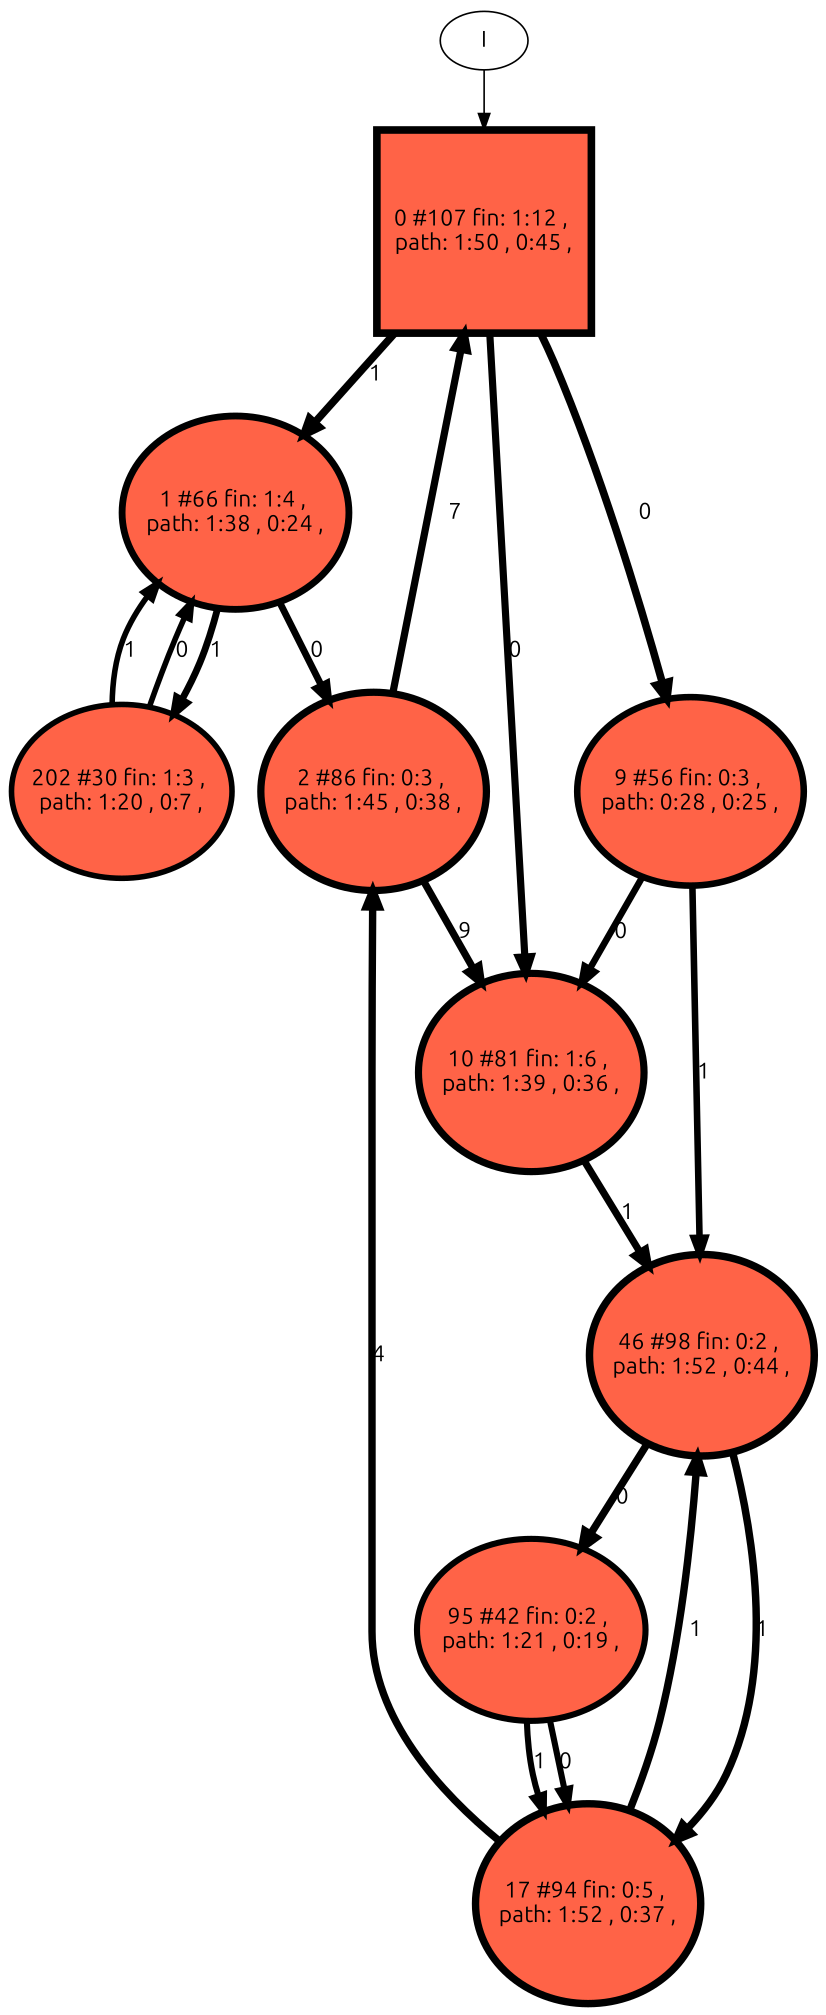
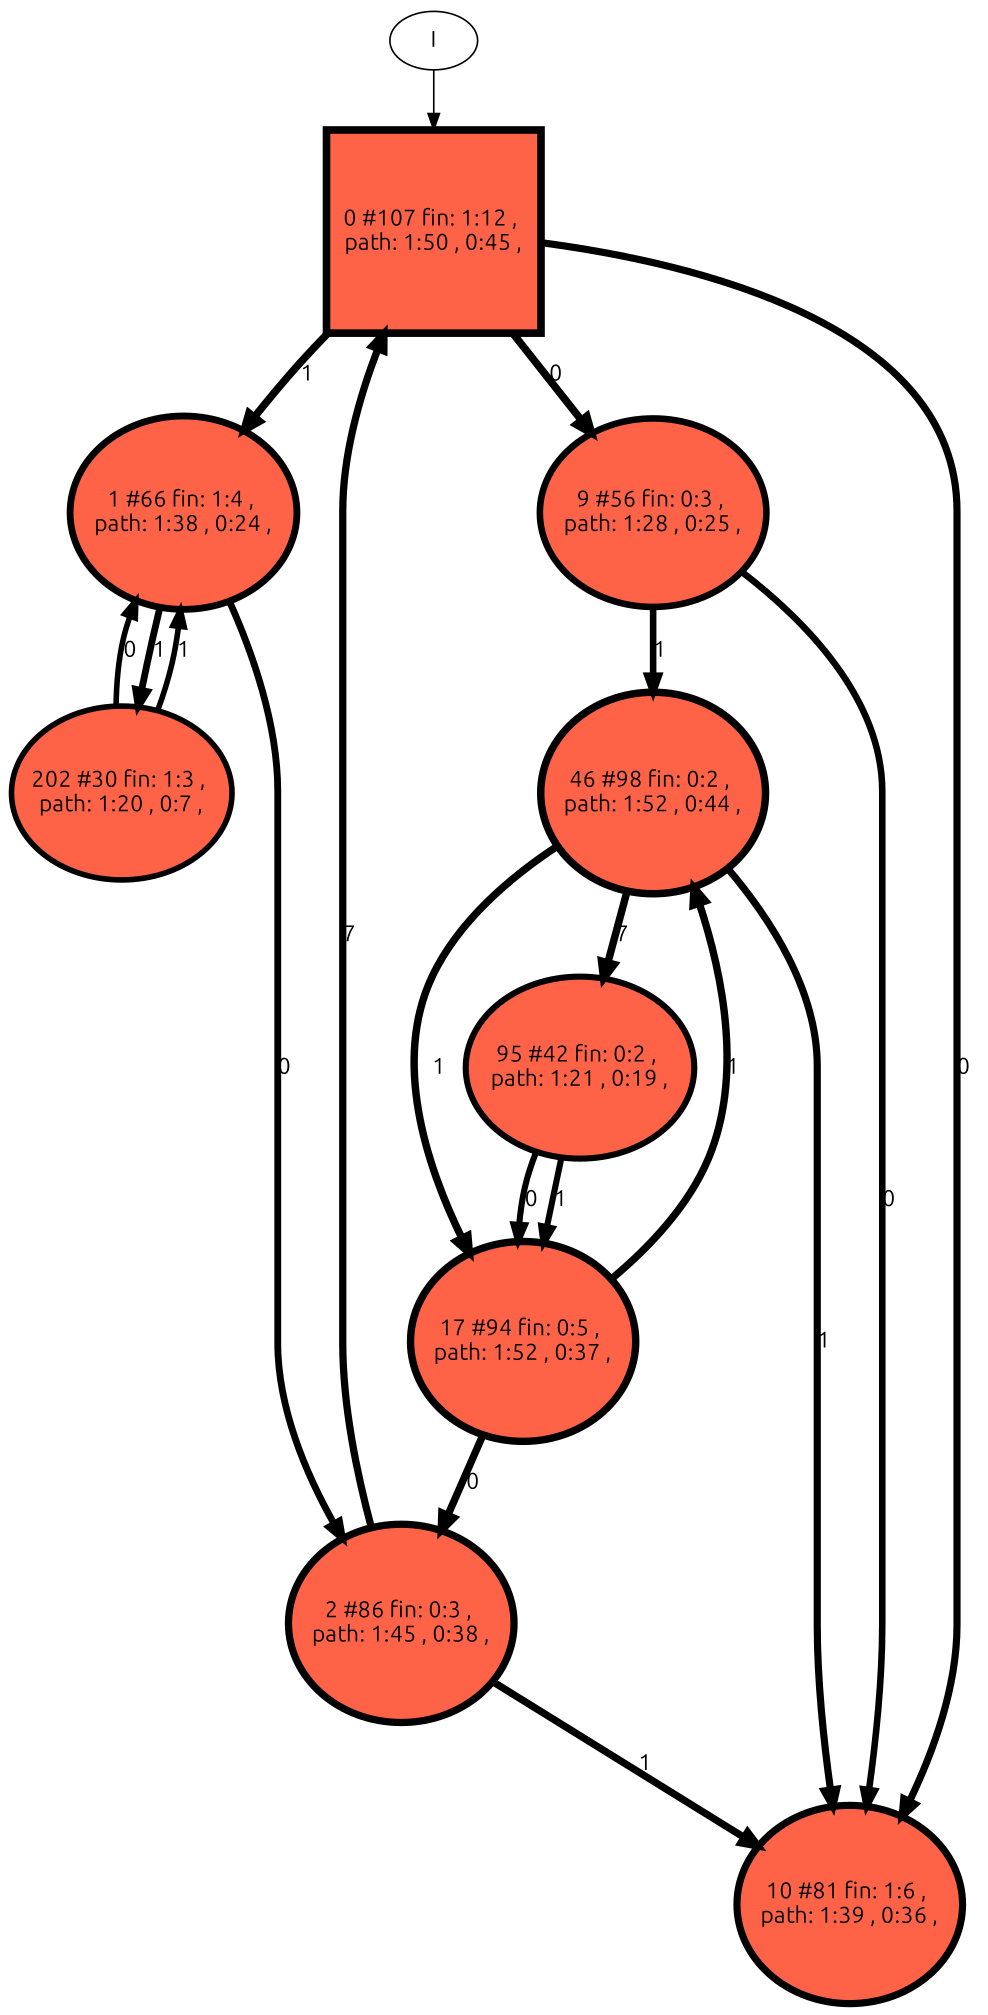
node "9 #56 fin: 0:3 , path: 0:28 , 0:25 ,": label "9 #56 fin: 0:3 , path: 0:28 , 0:25 ," -> "9 #56 fin: 0:3 , path: 1:28 , 0:25 ,"
edge "2 #86 fin: 0:3 , path: 1:45 , 0:38 ," -> "10 #81 fin: 1:6 , path: 1:39 , 0:36 ,": label "9 " -> "1 "
edge "10 #81 fin: 1:6 , path: 1:39 , 0:36 ," -> "46 #98 fin: 0:2 , path: 1:52 , 0:44 ,": reversed
edge "17 #94 fin: 0:5 , path: 1:52 , 0:37 ," -> "2 #86 fin: 0:3 , path: 1:45 , 0:38 ,": label "4 " -> "0 "
edge "46 #98 fin: 0:2 , path: 1:52 , 0:44 ," -> "95 #42 fin: 0:2 , path: 1:21 , 0:19 ,": label "0 " -> "7 "
